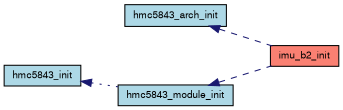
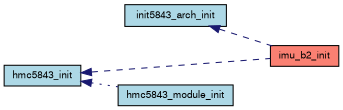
node "hmc5843_arch_init": label "hmc5843_arch_init" -> "init5843_arch_init"
edge "imu_b2_init" -> "hmc5843_module_init": now "imu_b2_init" -> "hmc5843_init"
